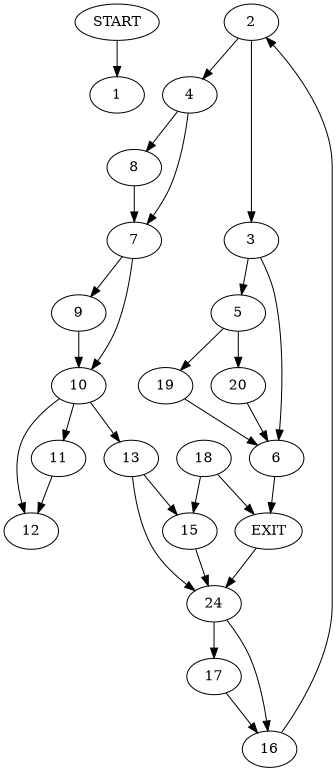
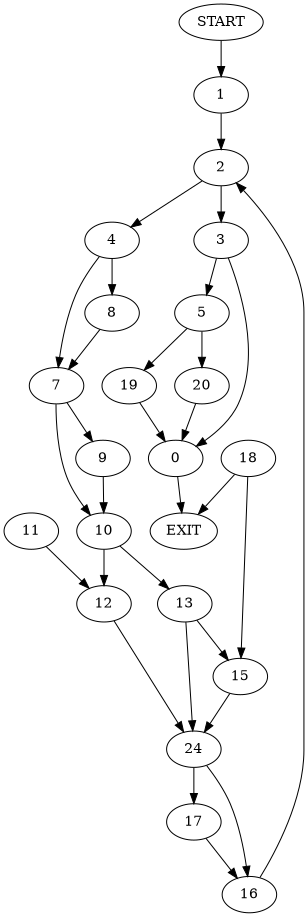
edge "1" -> "2": added
edge "10" -> "11": removed
node "6": label "6" -> "0"
edge "EXIT" -> "24": now "12" -> "24"
